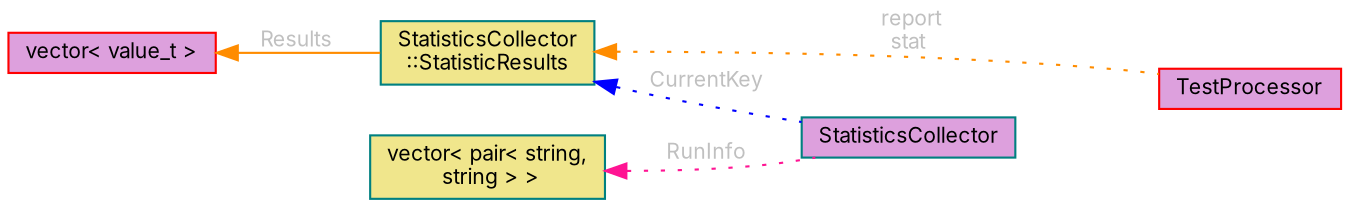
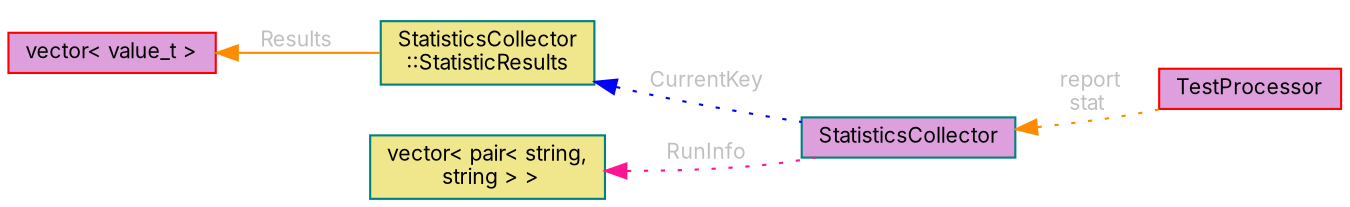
edge "TestProcessor" -> "StatisticsCollector ::StatisticResults": now "TestProcessor" -> "StatisticsCollector"
